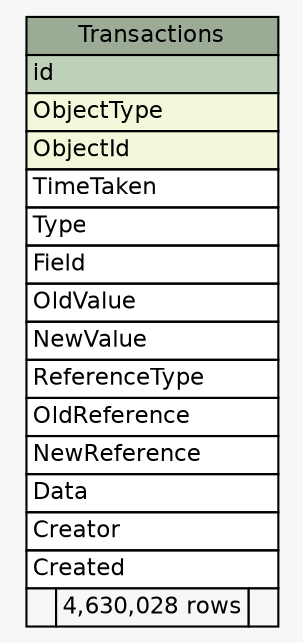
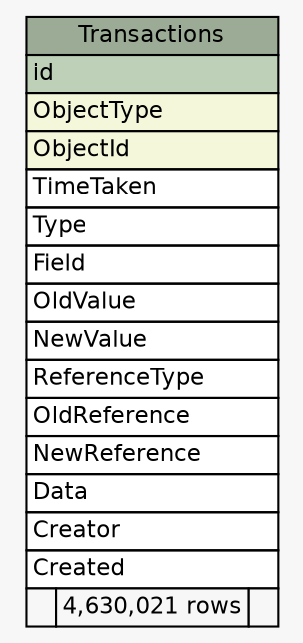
node "Transactions": text "4,630,028 rows" -> "4,630,021 rows"
